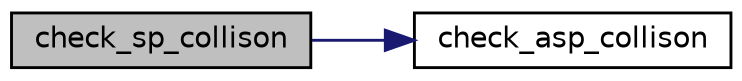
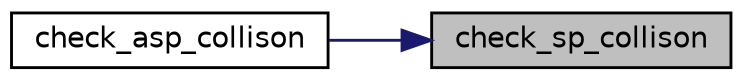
edge "check_sp_collison" -> "check_asp_collison": reversed
